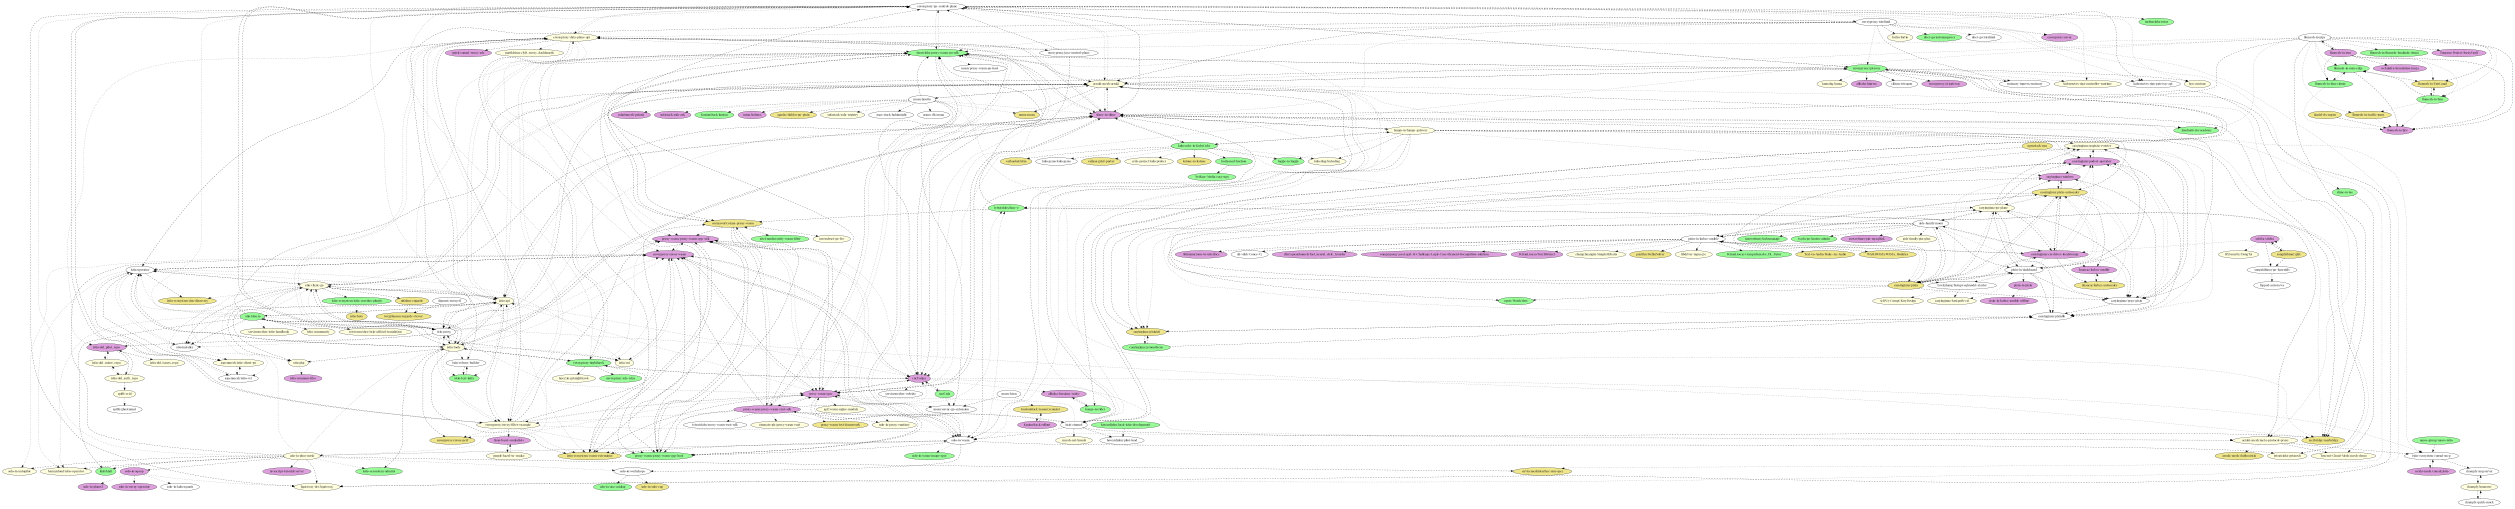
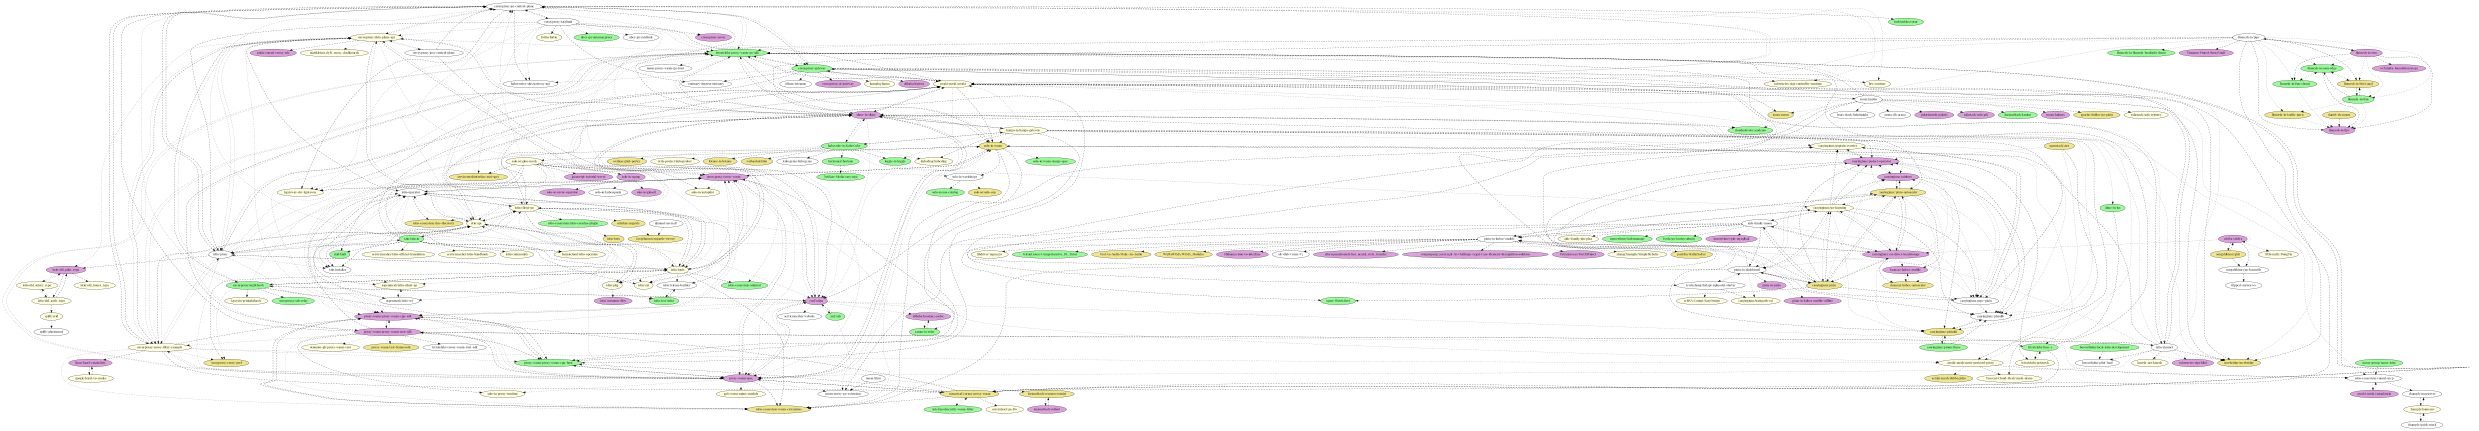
edge "caoyingjunz/pixiu-autoscaler" -> "tetratelabs/func-e": now "caoyingjunz/pixiu-autoscaler" -> "caoyingjunz/pixiulib"
node "caoyingjunz/go-plane": label "caoyingjunz/go-plane" -> "caoyingjunz/go-learning"
node "kubernetes-sigs/blixt": added
node "solo-io/wasm": fillcolor white -> khaki
